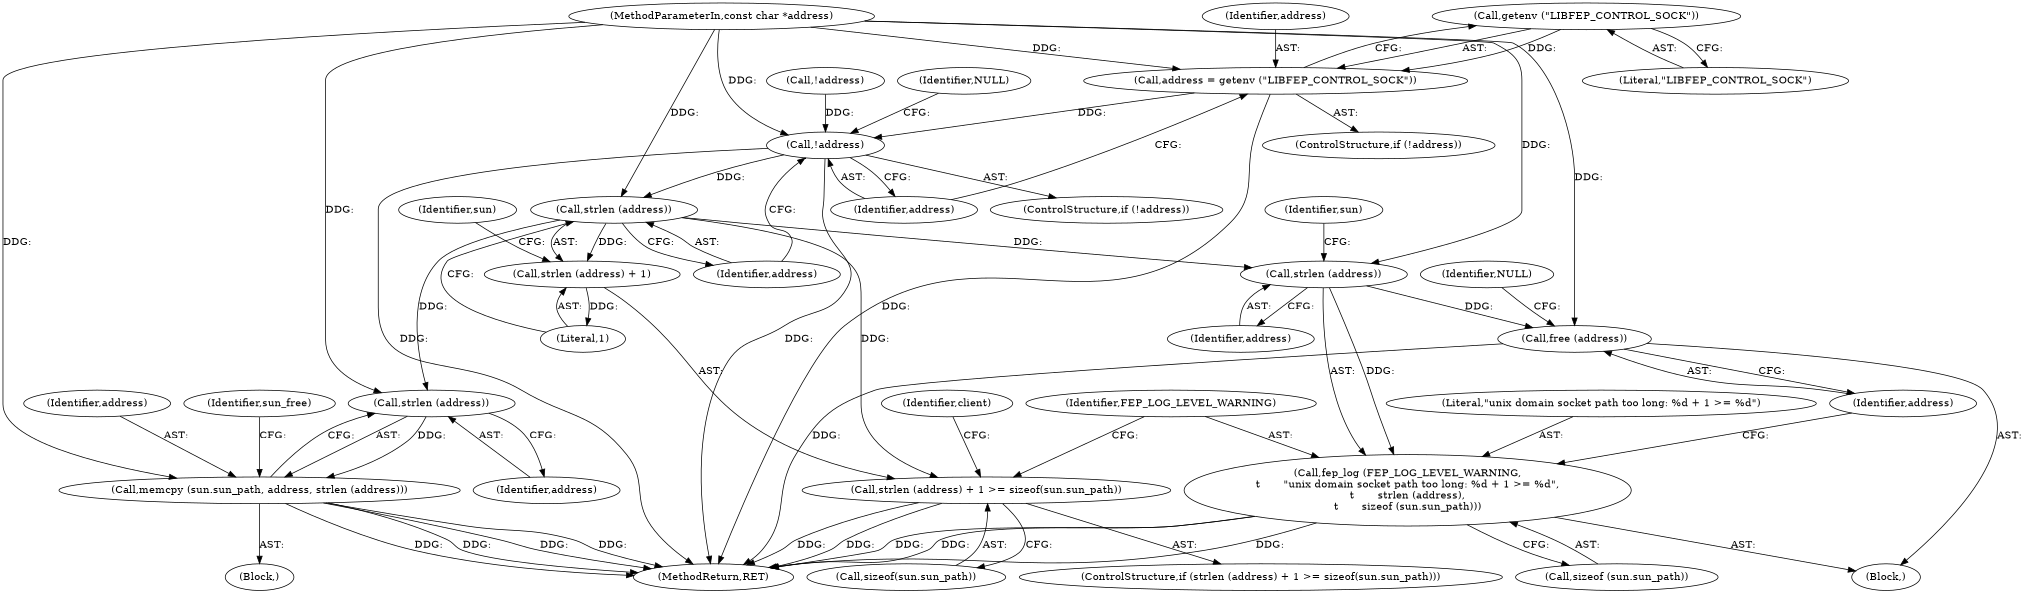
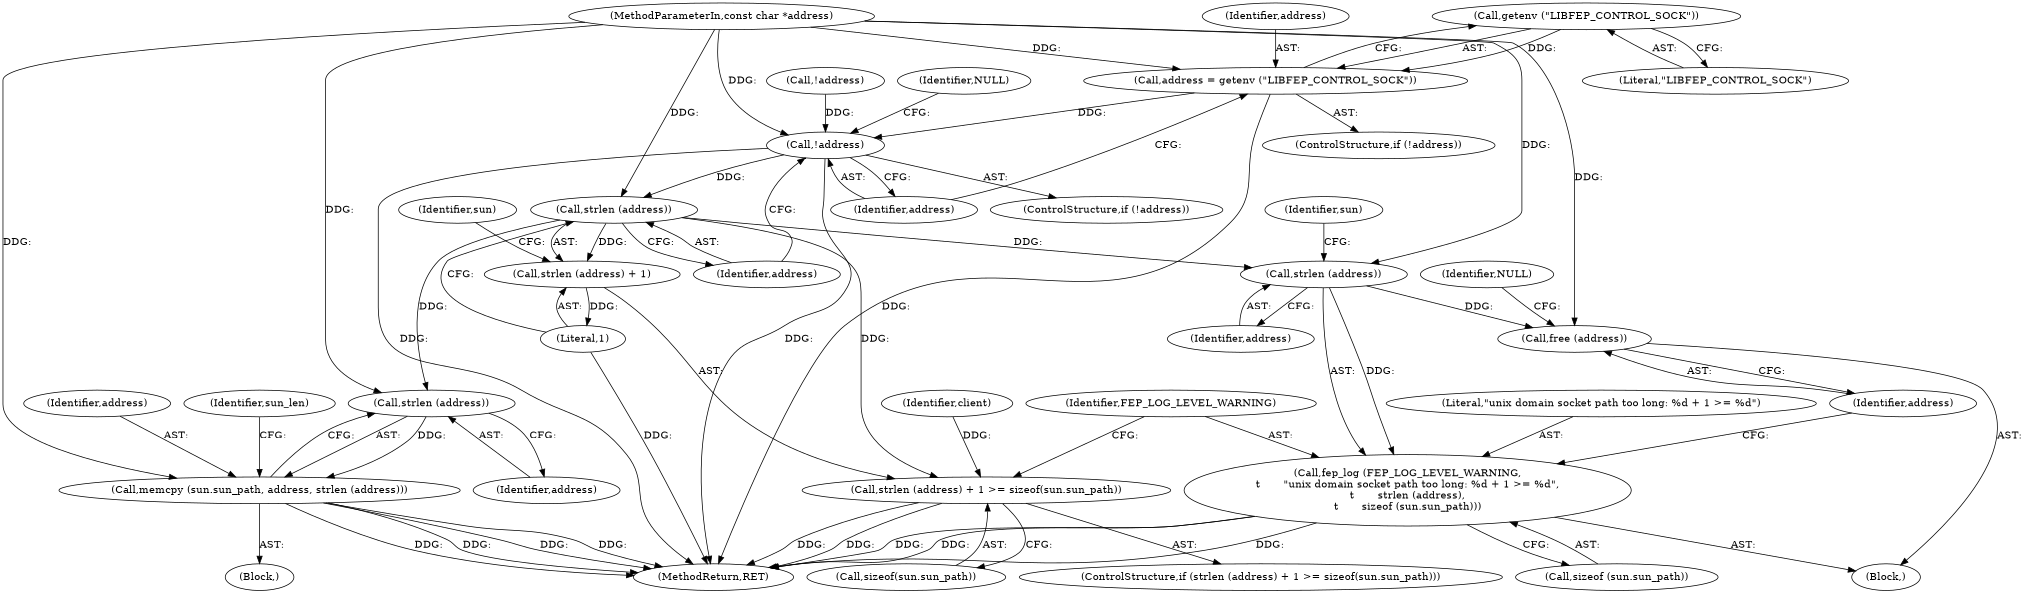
edge "(Call,free (address))" -> "(MethodReturn,RET)": now "(Literal,1)" -> "(MethodReturn,RET)"
node "(Identifier,sun_free)": label "(Identifier,sun_free)" -> "(Identifier,sun_len)"
edge "(Identifier,client)" -> "(Call,strlen (address) + 1 >= sizeof(sun.sun_path))": label "CFG: " -> "DDG: "
